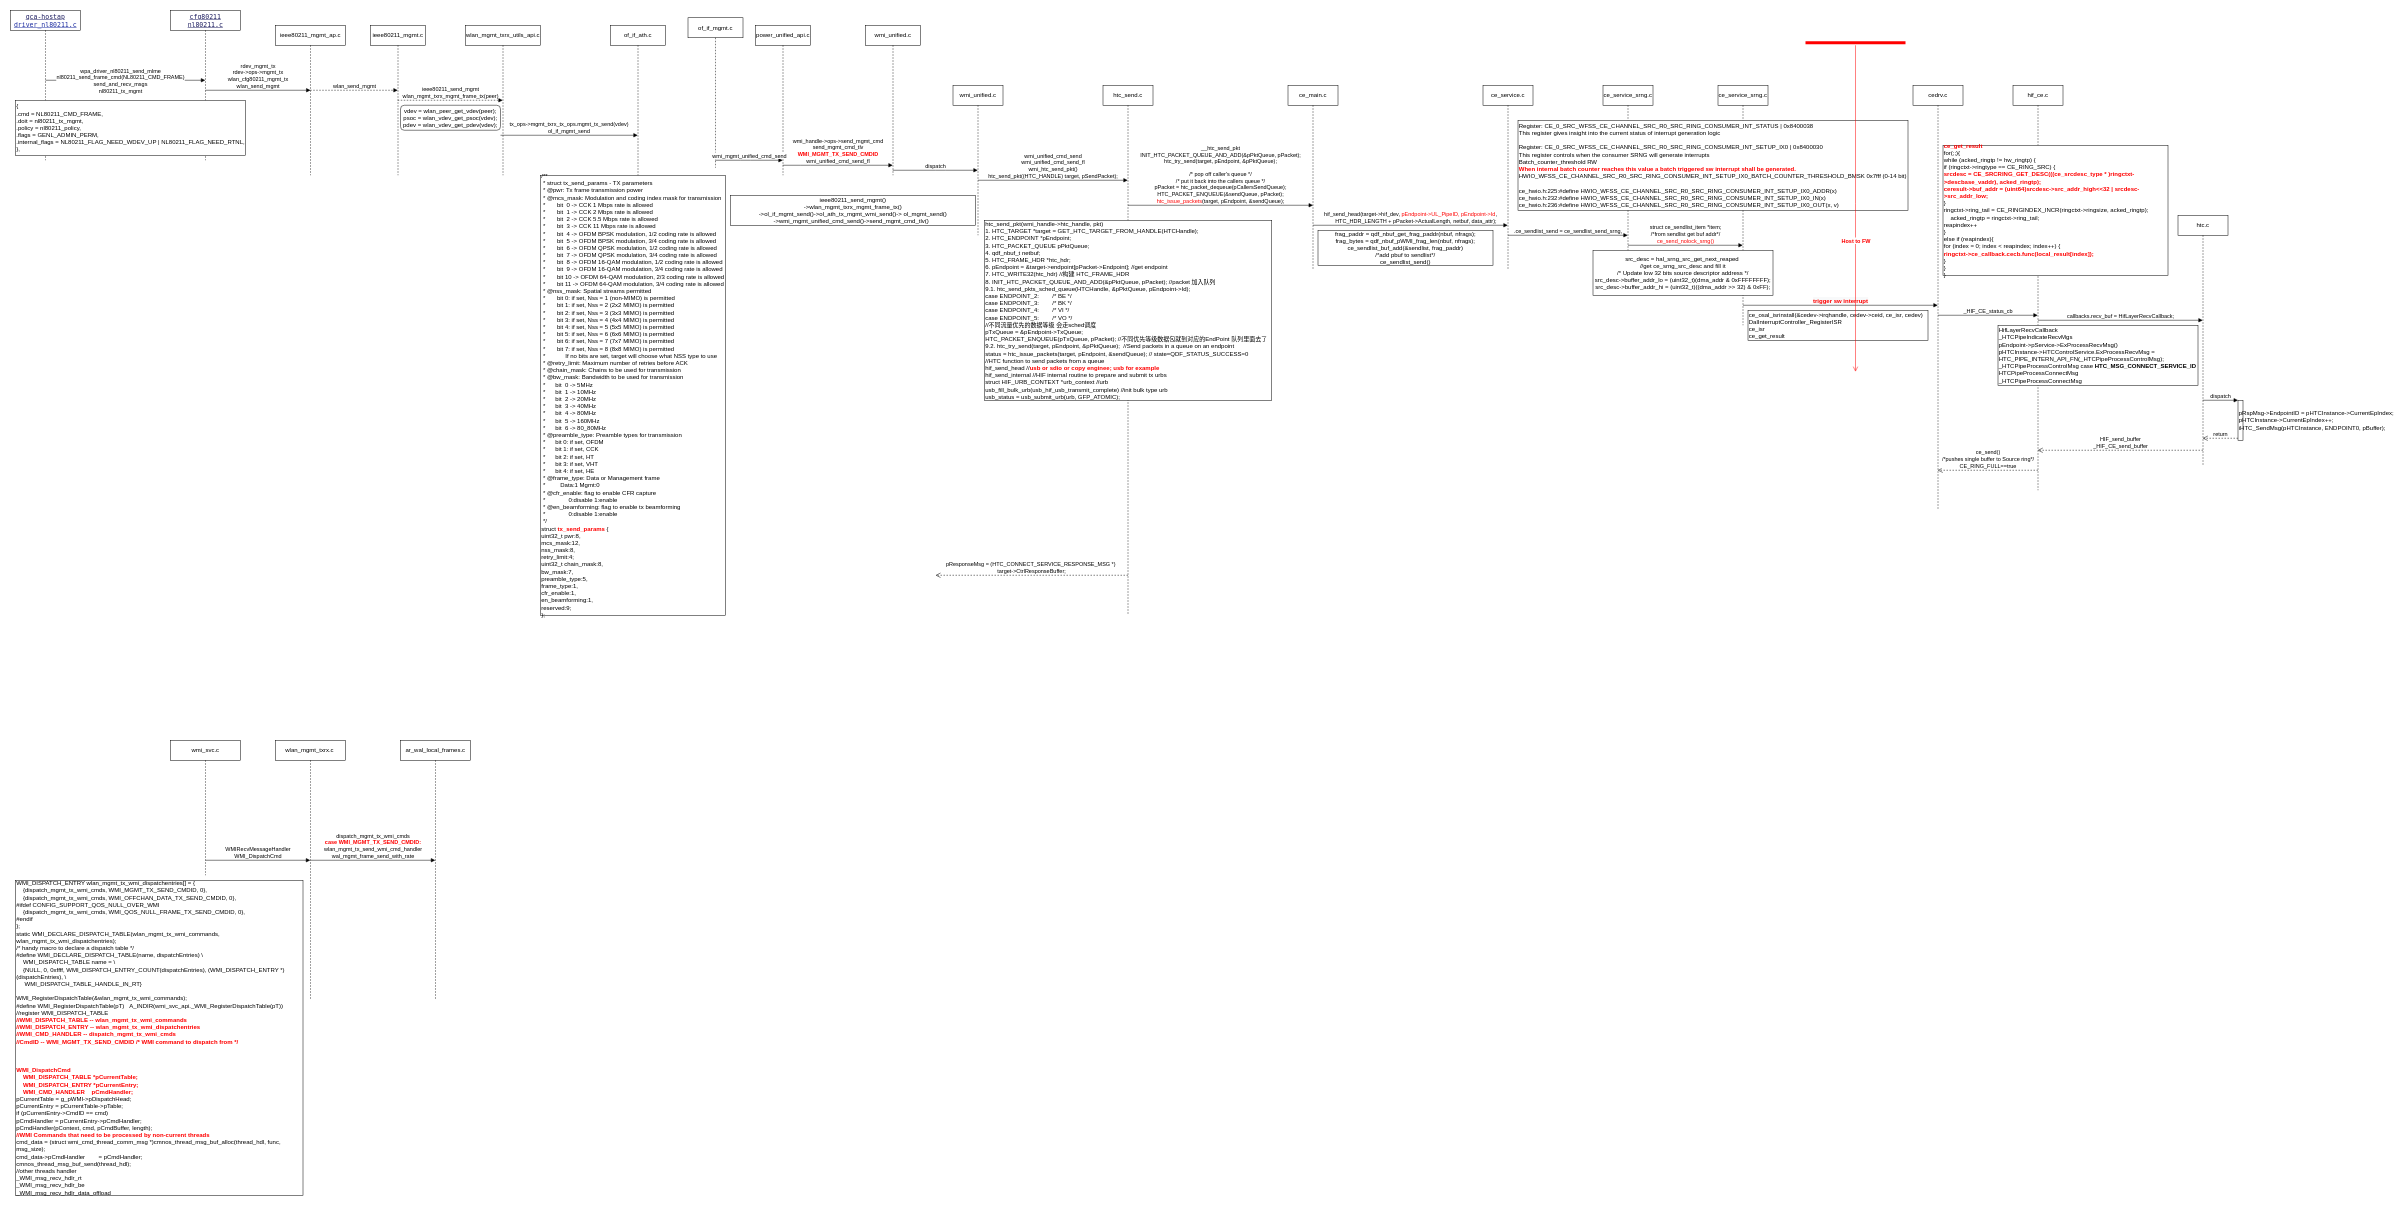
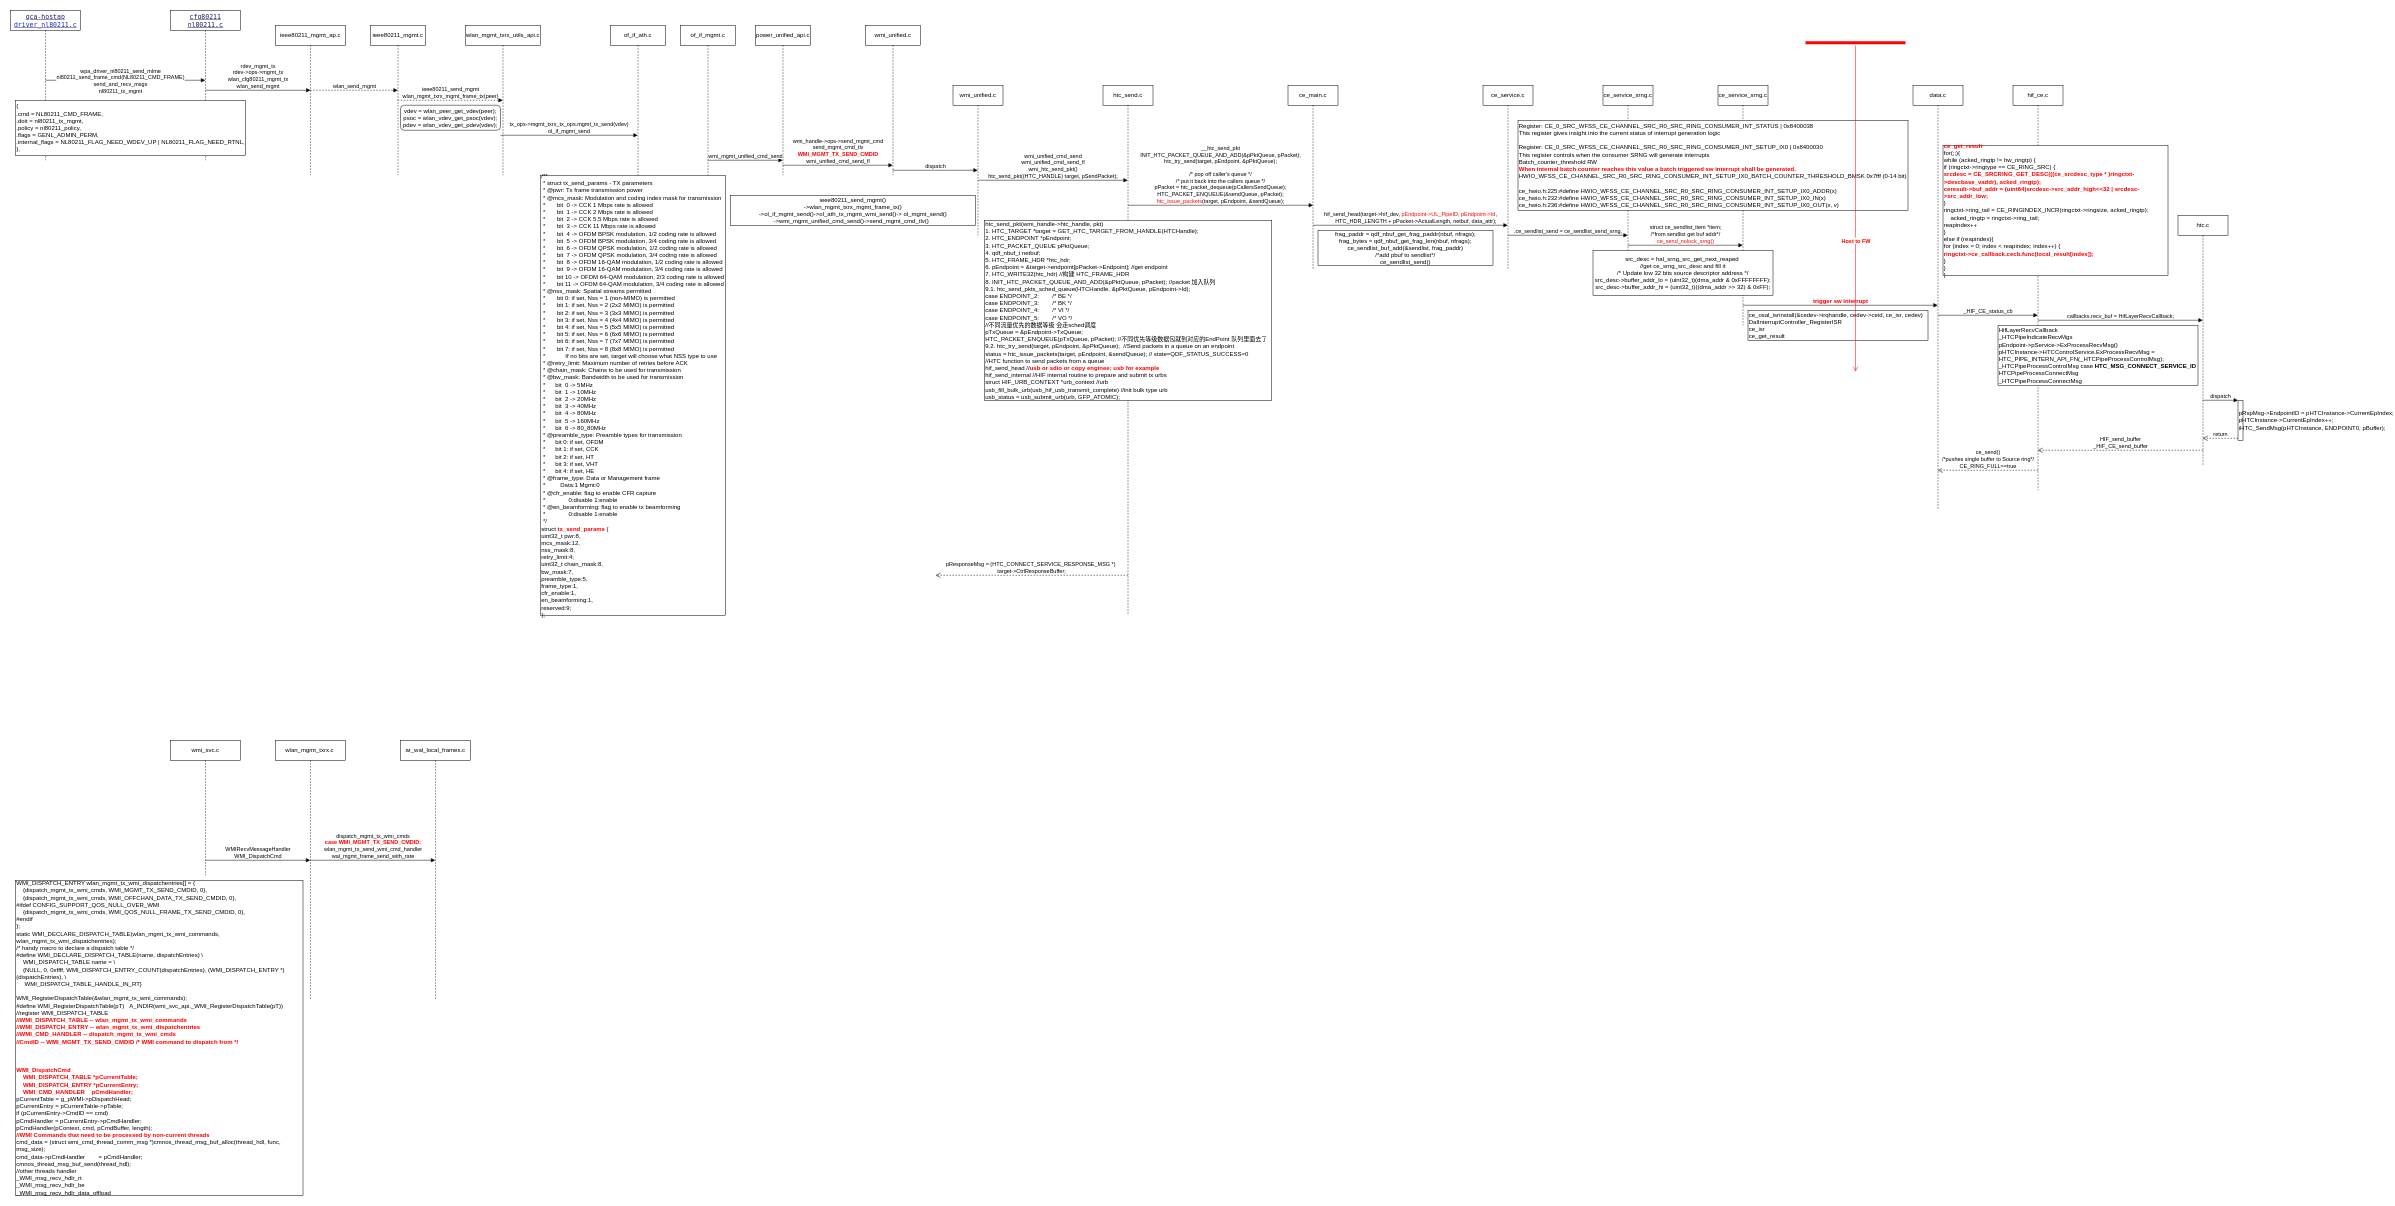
node "of_if_mgmt.c": moved (715, 93) -> (708, 100)
node "cedrv.c": label "cedrv.c" -> "data.c"
node "frag_paddr = qdf_nbuf_get_frag_paddr(nbuf, nfrags); frag_bytes = qdf_nbuf_pWMI_frag_len(nbuf, nfrags); ce_sendlist_buf_add(&sendlist, frag_paddr) /*add pbuf to sendlist*/ ce_sendlist_send()": label "frag_paddr = qdf_nbuf_get_frag_paddr(nbuf, nfrags); frag_bytes = qdf_nbuf_pWMI_frag_len(nbuf, nfrags); ce_sendlist_buf_add(&sendlist, frag_paddr) /*add pbuf to sendlist*/ ce_sendlist_send()" -> "frag_paddr = qdf_nbuf_get_frag_paddr(nbuf, nfrags); frag_bytes = qdf_nbuf_get_frag_len(nbuf, nfrags); ce_sendlist_buf_add(&sendlist, frag_paddr) /*add pbuf to sendlist*/ ce_sendlist_send()"
